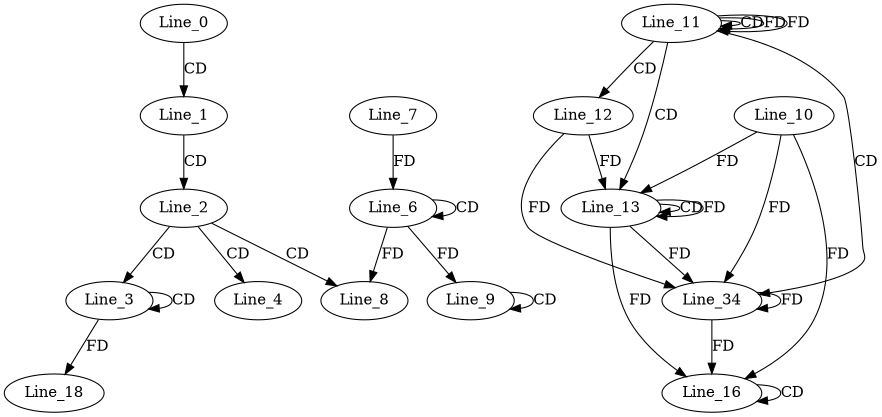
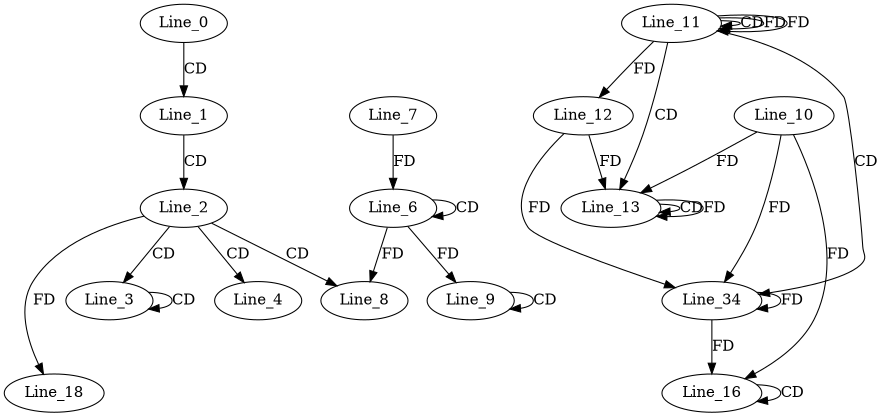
edge "Line_11" -> "Line_12": label "CD" -> "FD"
edge "Line_13" -> "Line_34": removed, label "FD"
edge "Line_13" -> "Line_16": removed, label "FD"
edge "Line_3" -> "Line_18": now "Line_2" -> "Line_18"
